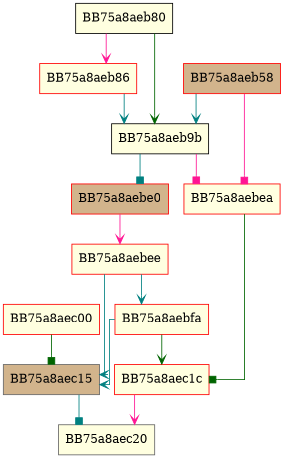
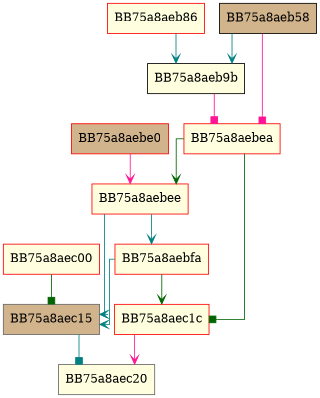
node "BB75a8aeb80": removed
node "BB75a8aeb58": color red -> black
edge "BB75a8aebea" -> "BB75a8aebee": added
edge "BB75a8aeb9b" -> "BB75a8aebe0": removed
